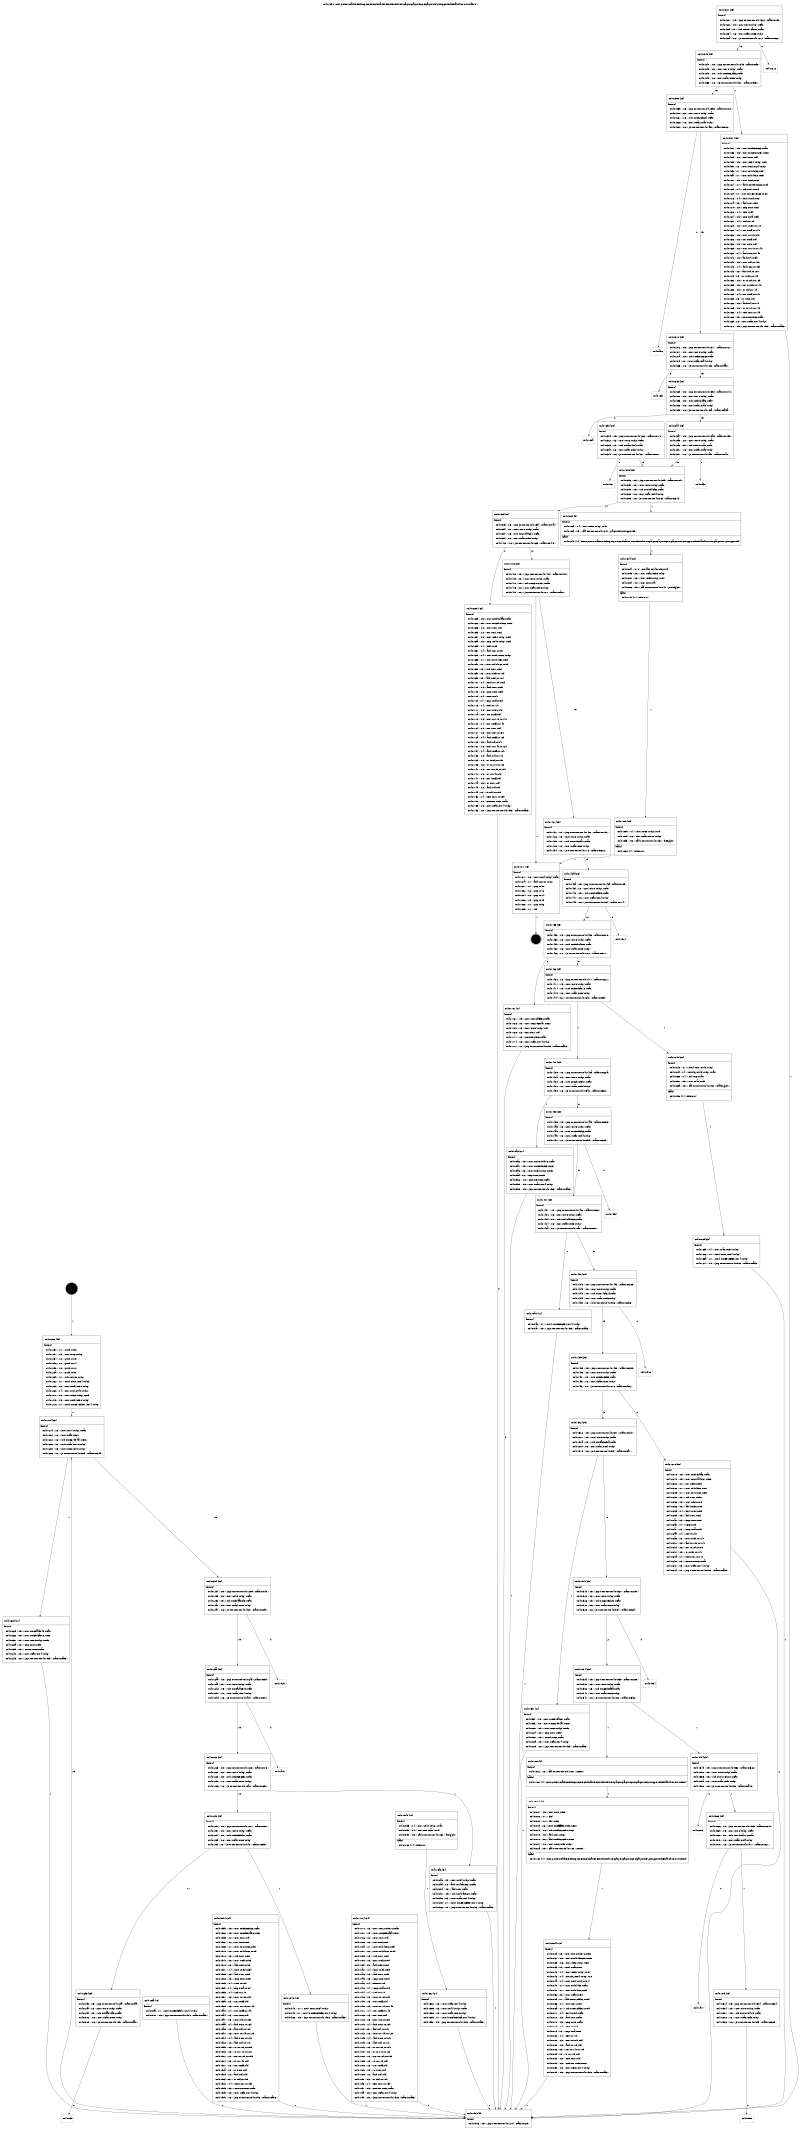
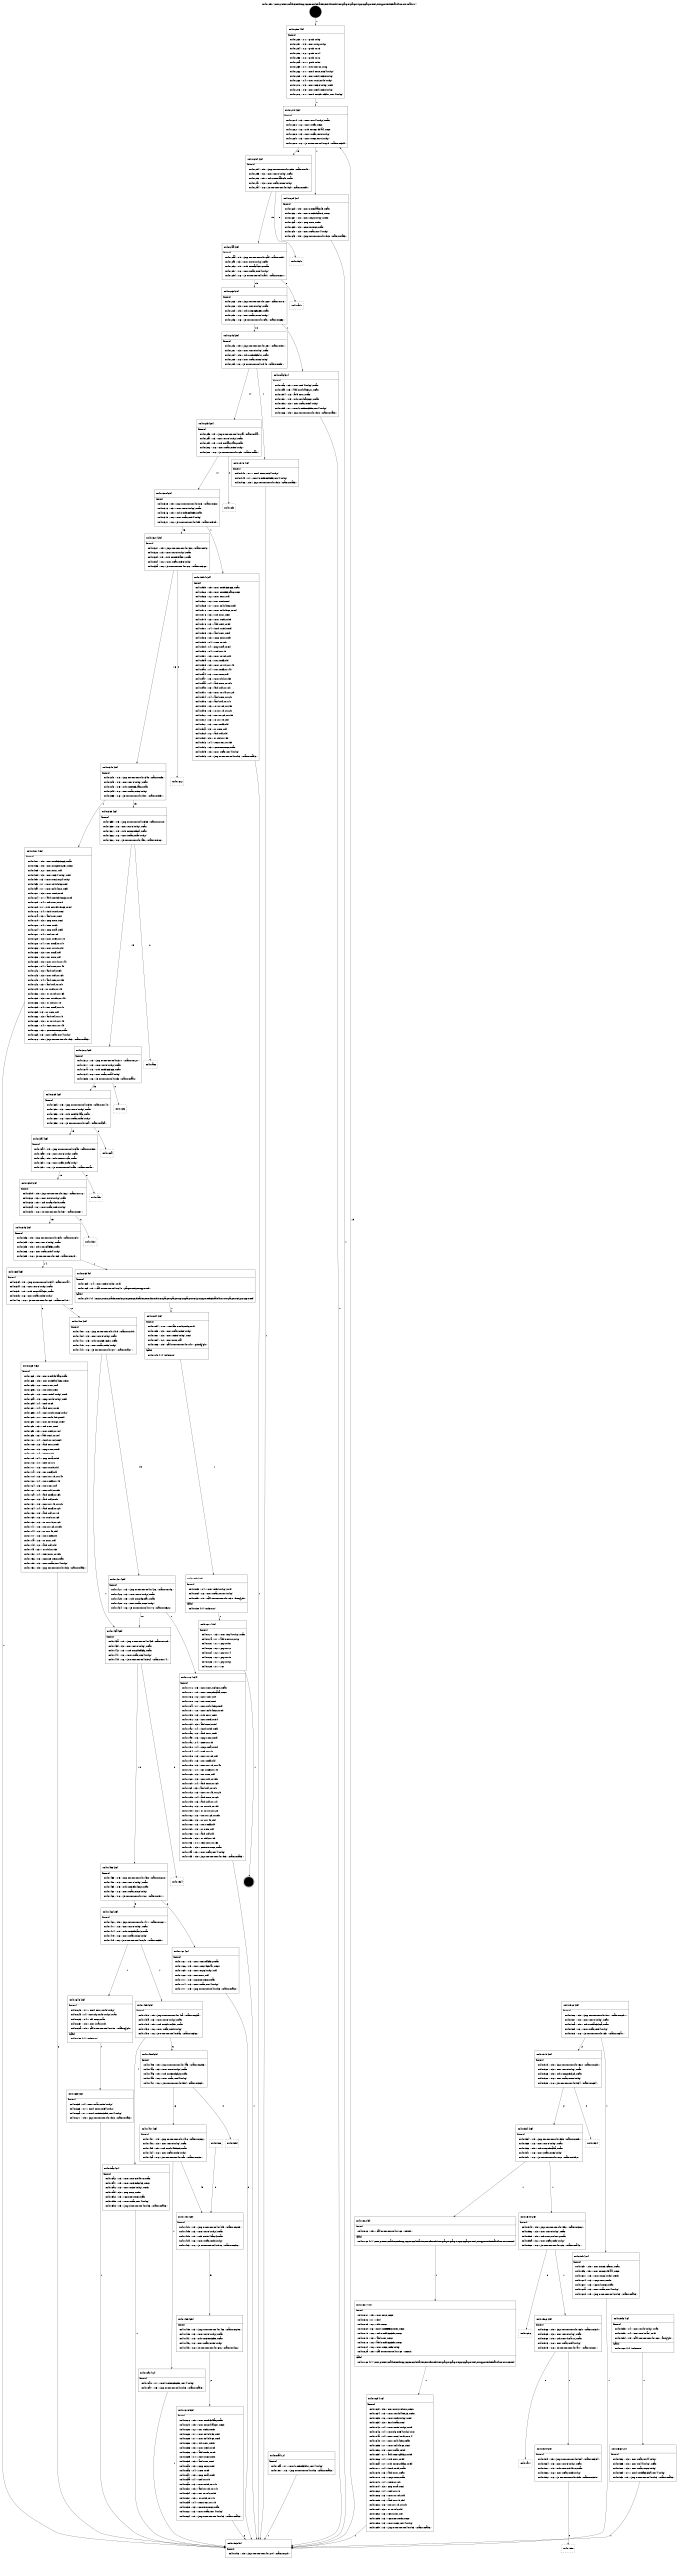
edge "0x4013a4 [25]" -> "0x4013d6 [25]": now "0x4013a4 [25]" -> "0x4013bd [25]"
node "0x40130e [25]": added
edge "0x401408 [25]" -> "0x401c77 [19]": now "0x401408 [25]" -> "0x40143a [25]"
edge "0x4014d0 [25]" -> "0x401906": reversed
edge "0x4014e9 [25]" -> "0x401502 [25]": removed, label "3"
edge "0x401421 [25]" -> "0x40177c [134]": added, label "1"
